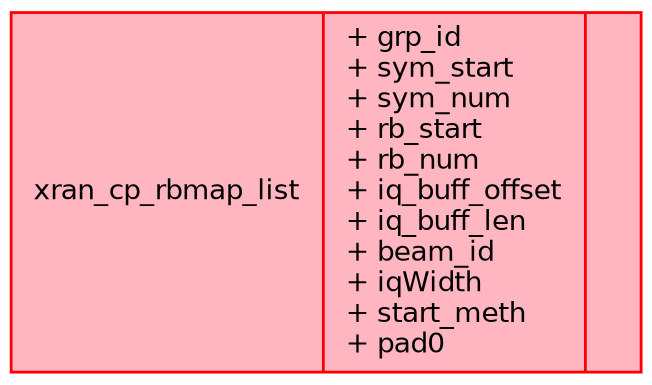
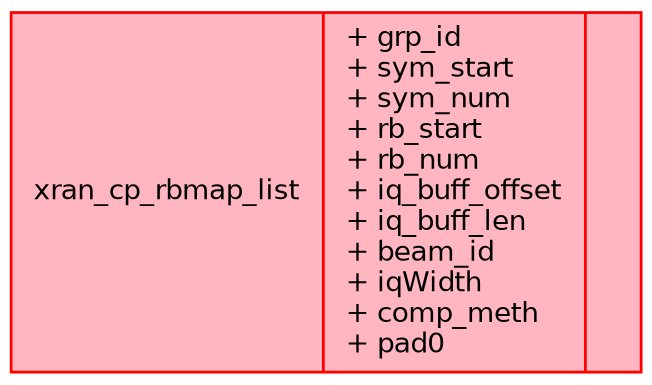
node "xran_cp_rbmap_list": text "+ start_meth" -> "+ comp_meth"
